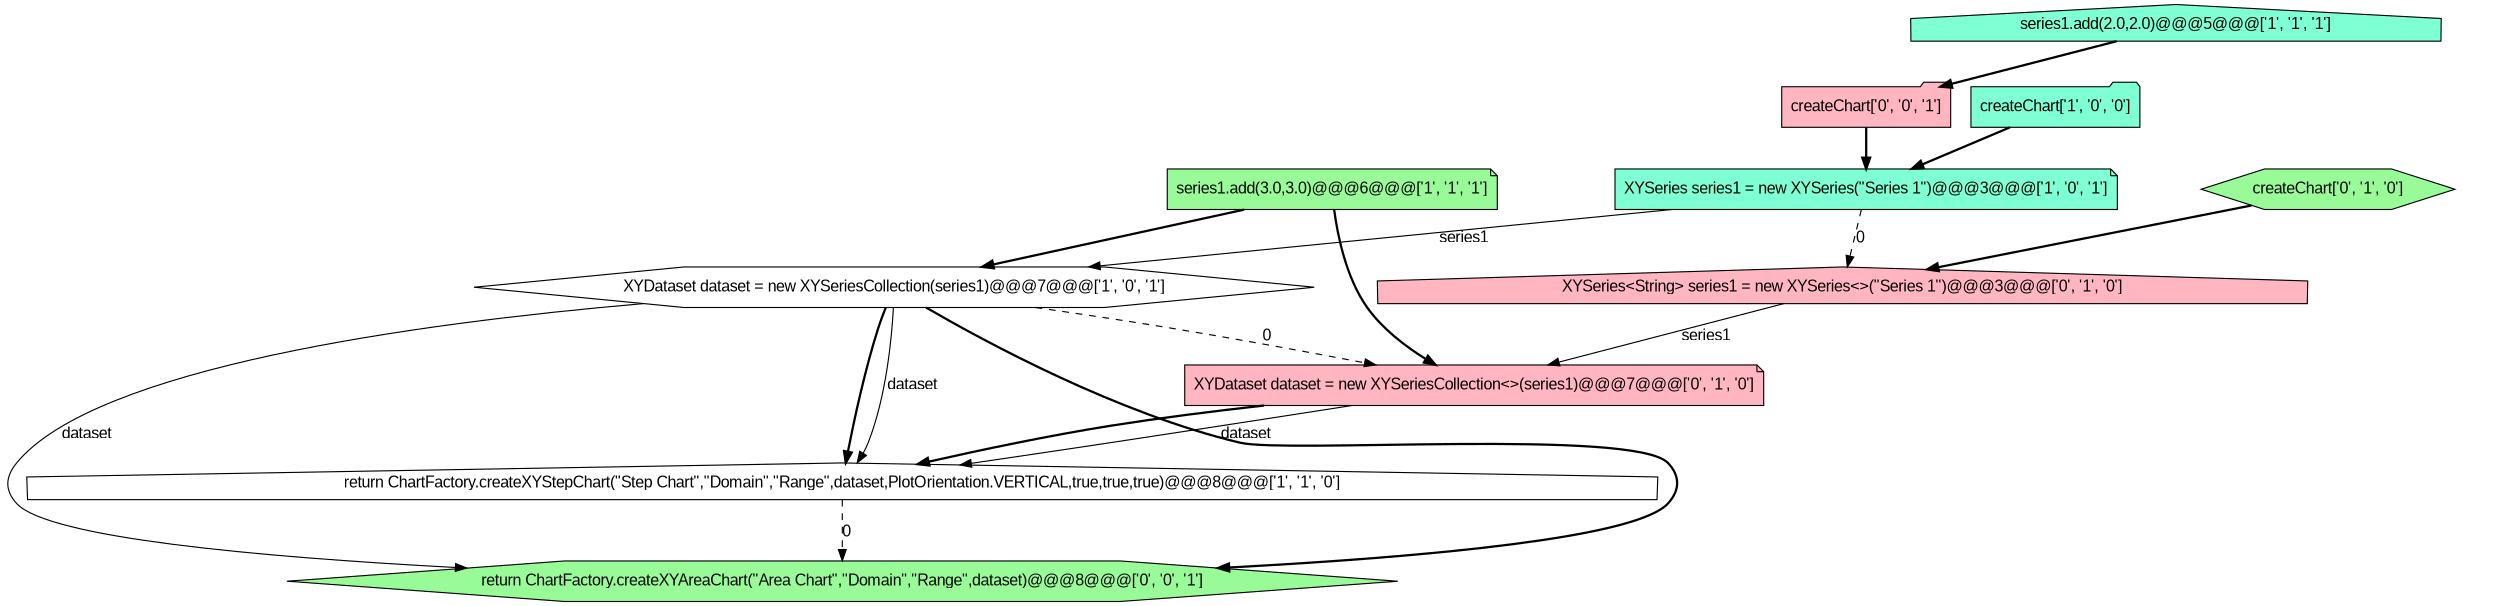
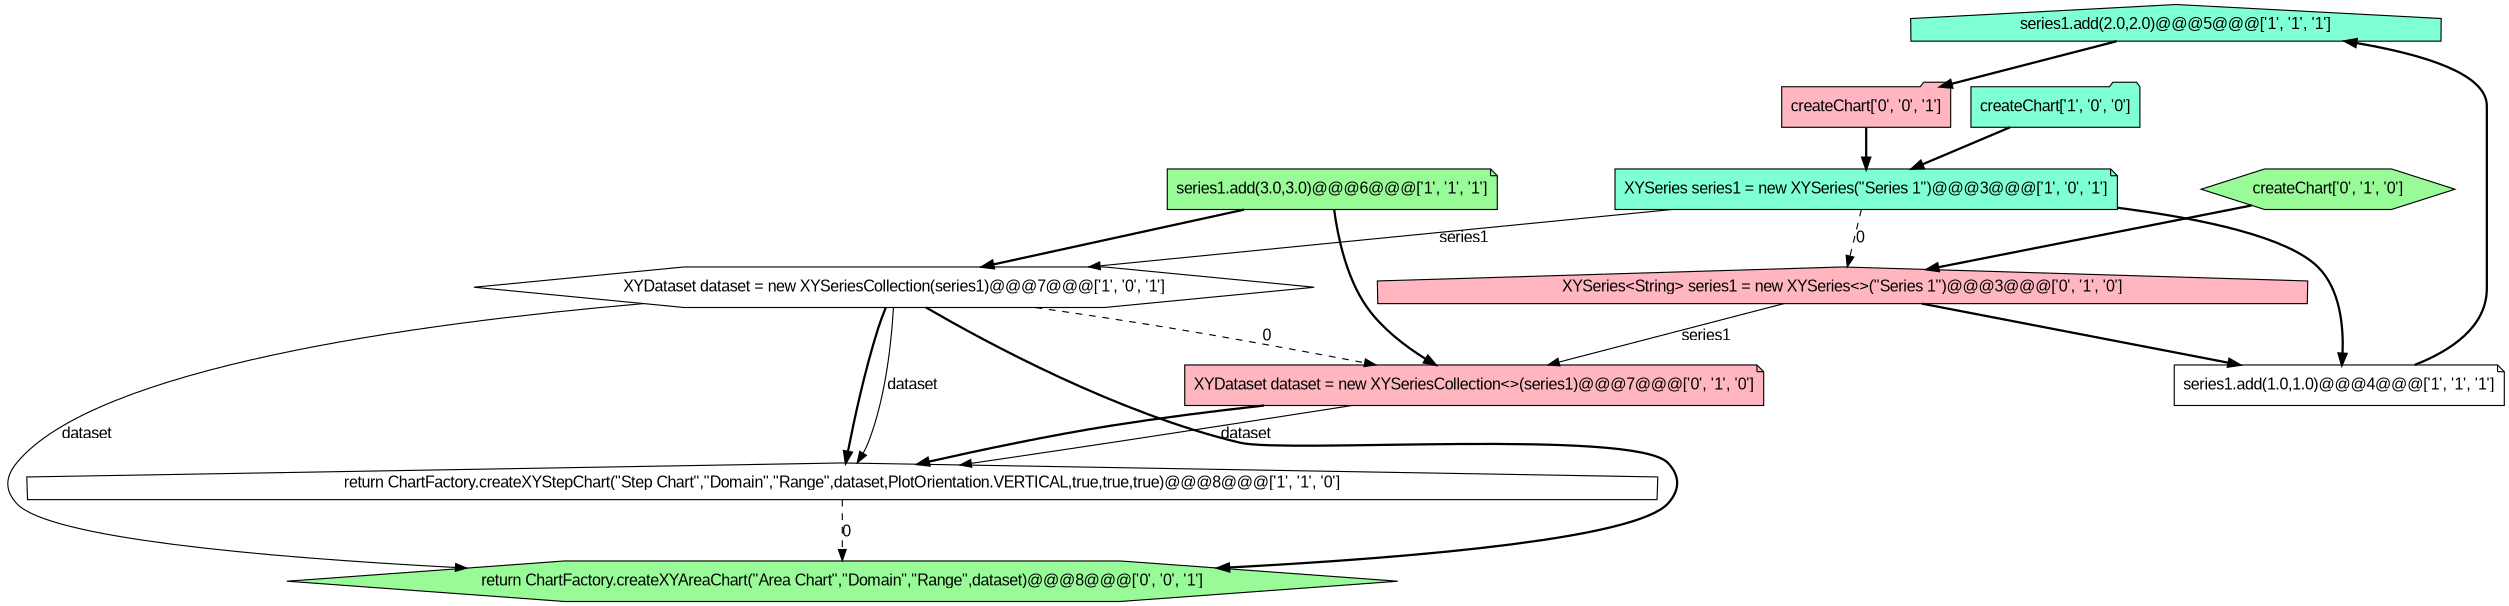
node "series1.add(1.0,1.0)@@@4@@@['1', '1', '1']": added
